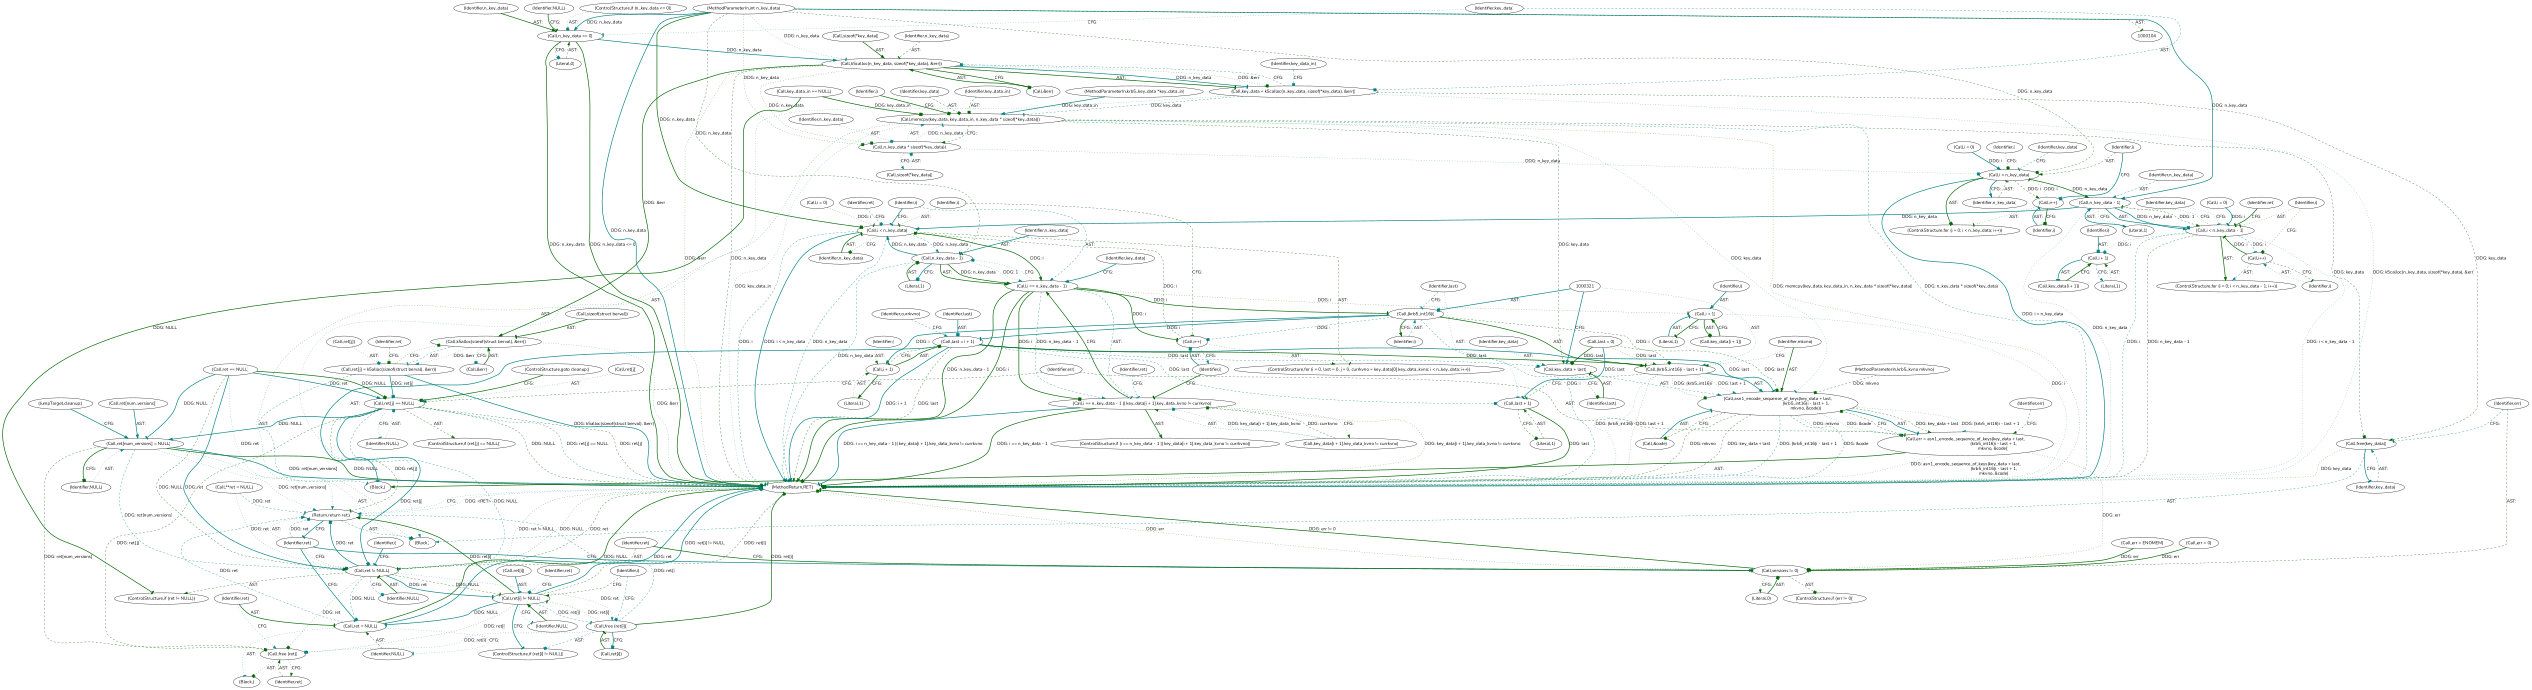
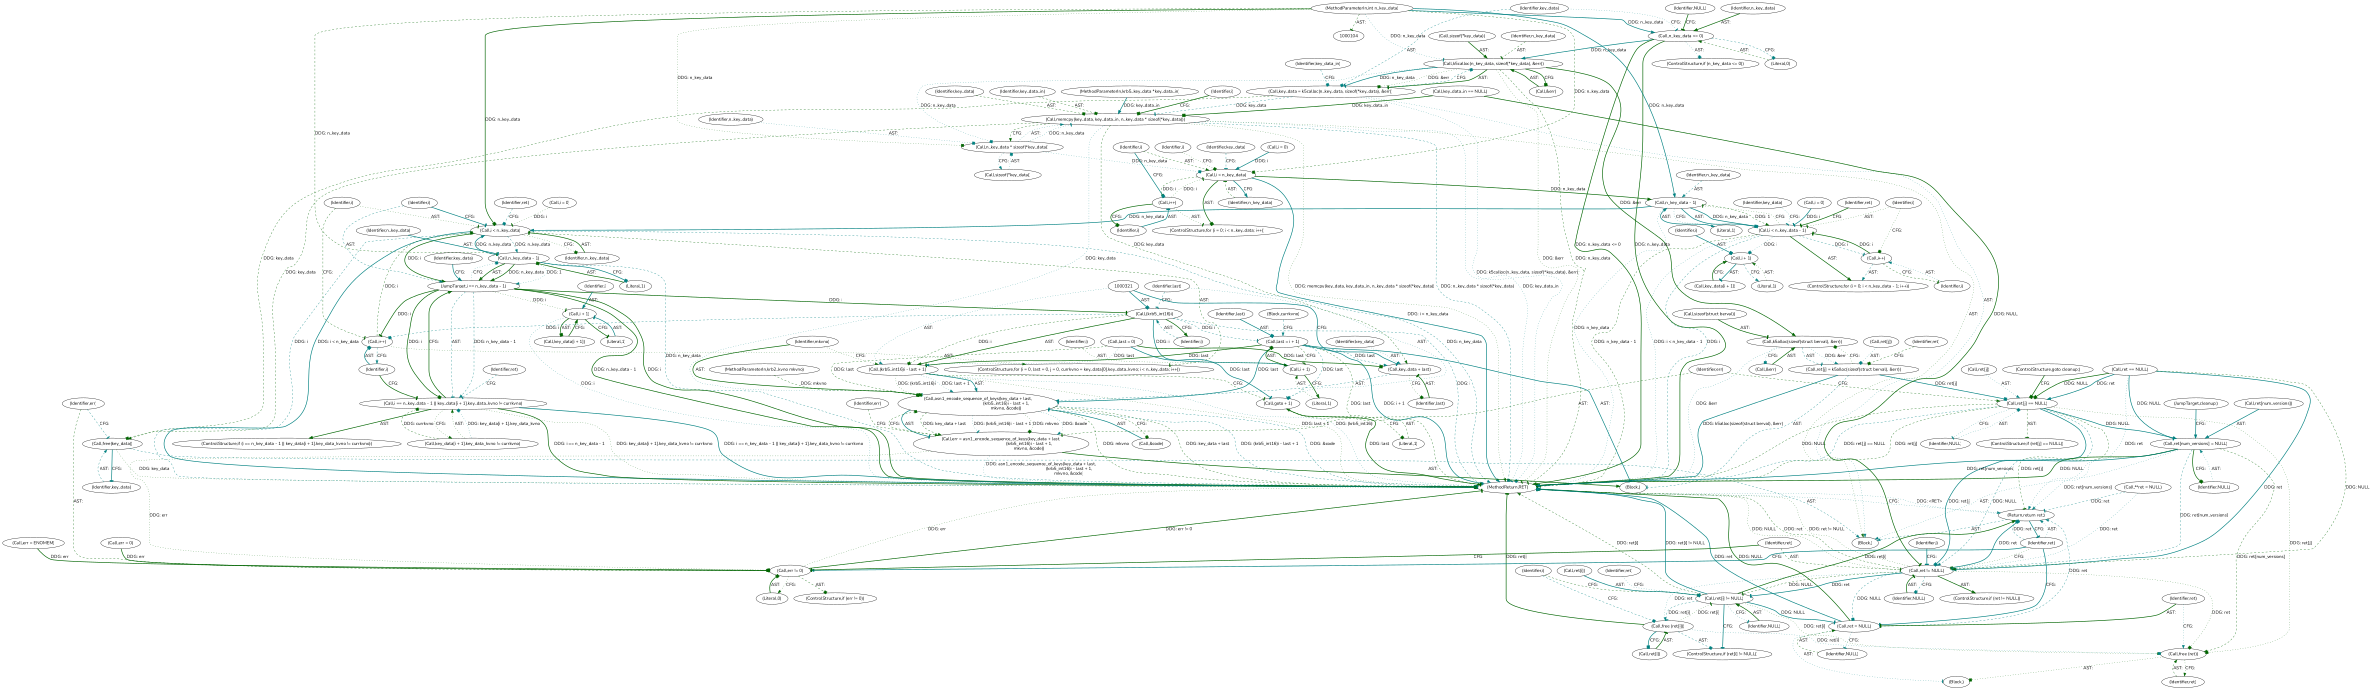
edge "(ControlStructure,if (n_key_data <= 0))" -> "(Call,n_key_data <= 0)": reversed
edge "(Call,k5calloc(n_key_data, sizeof(*key_data), &err))" -> "(Call,n_key_data * sizeof(*key_data))": color darkgreen -> teal
edge "(MethodParameterIn,int n_key_data)" -> "(MethodReturn,RET)": removed, label "DDG: n_key_data"
node "(Call,i == n_key_data - 1)": label "(Call,i == n_key_data - 1)" -> "(JumpTarget,i == n_key_data - 1)"
edge "(Call,key_data_in == NULL)" -> "(ControlStructure,if (ret != NULL))": now "(Call,key_data_in == NULL)" -> "(Call,ret != NULL)"
node "(Identifier,currkvno)": label "(Identifier,currkvno)" -> "(Block,currkvno)"
edge "(Call,(krb5_int16)i)" -> "(Call,last = i + 1)": style bold -> dashed
edge "1000321" -> "(Call,key_data + last)": arrowhead normal -> tee
edge "(Call,last = 0)" -> "(Call,(krb5_int16)i - last + 1)": color darkgreen -> teal
edge "(Call,last = i + 1)" -> "(Call,key_data + last)": arrowhead box -> normal
node "(MethodParameterIn,krb5_kvno mkvno)": label "(MethodParameterIn,krb5_kvno mkvno)" -> "(MethodParameterIn,krb2_kvno mkvno)"
node "(Call,last + 1)": label "(Call,last + 1)" -> "(Call,goto + 1)"
edge "(Call,ret[j] == NULL)" -> "(ControlStructure,if (ret[j] == NULL))": arrowhead normal -> tee
edge "(Call,free (ret[i]))" -> "(Return,return ret;)": removed, label "DDG: ret[i]"
edge "(Call,ret[j] == NULL)" -> "(Call,free (ret))": style dashed -> dotted
node "(Call,versions != 0)": label "(Call,versions != 0)" -> "(Call,err != 0)"
edge "(Call,ret != NULL)" -> "(ControlStructure,if (ret != NULL))": style dashed -> bold
